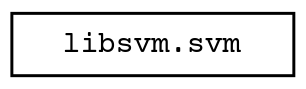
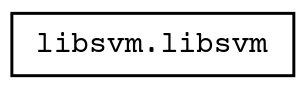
node "libsvm.svm": label "libsvm.svm" -> "libsvm.libsvm"
